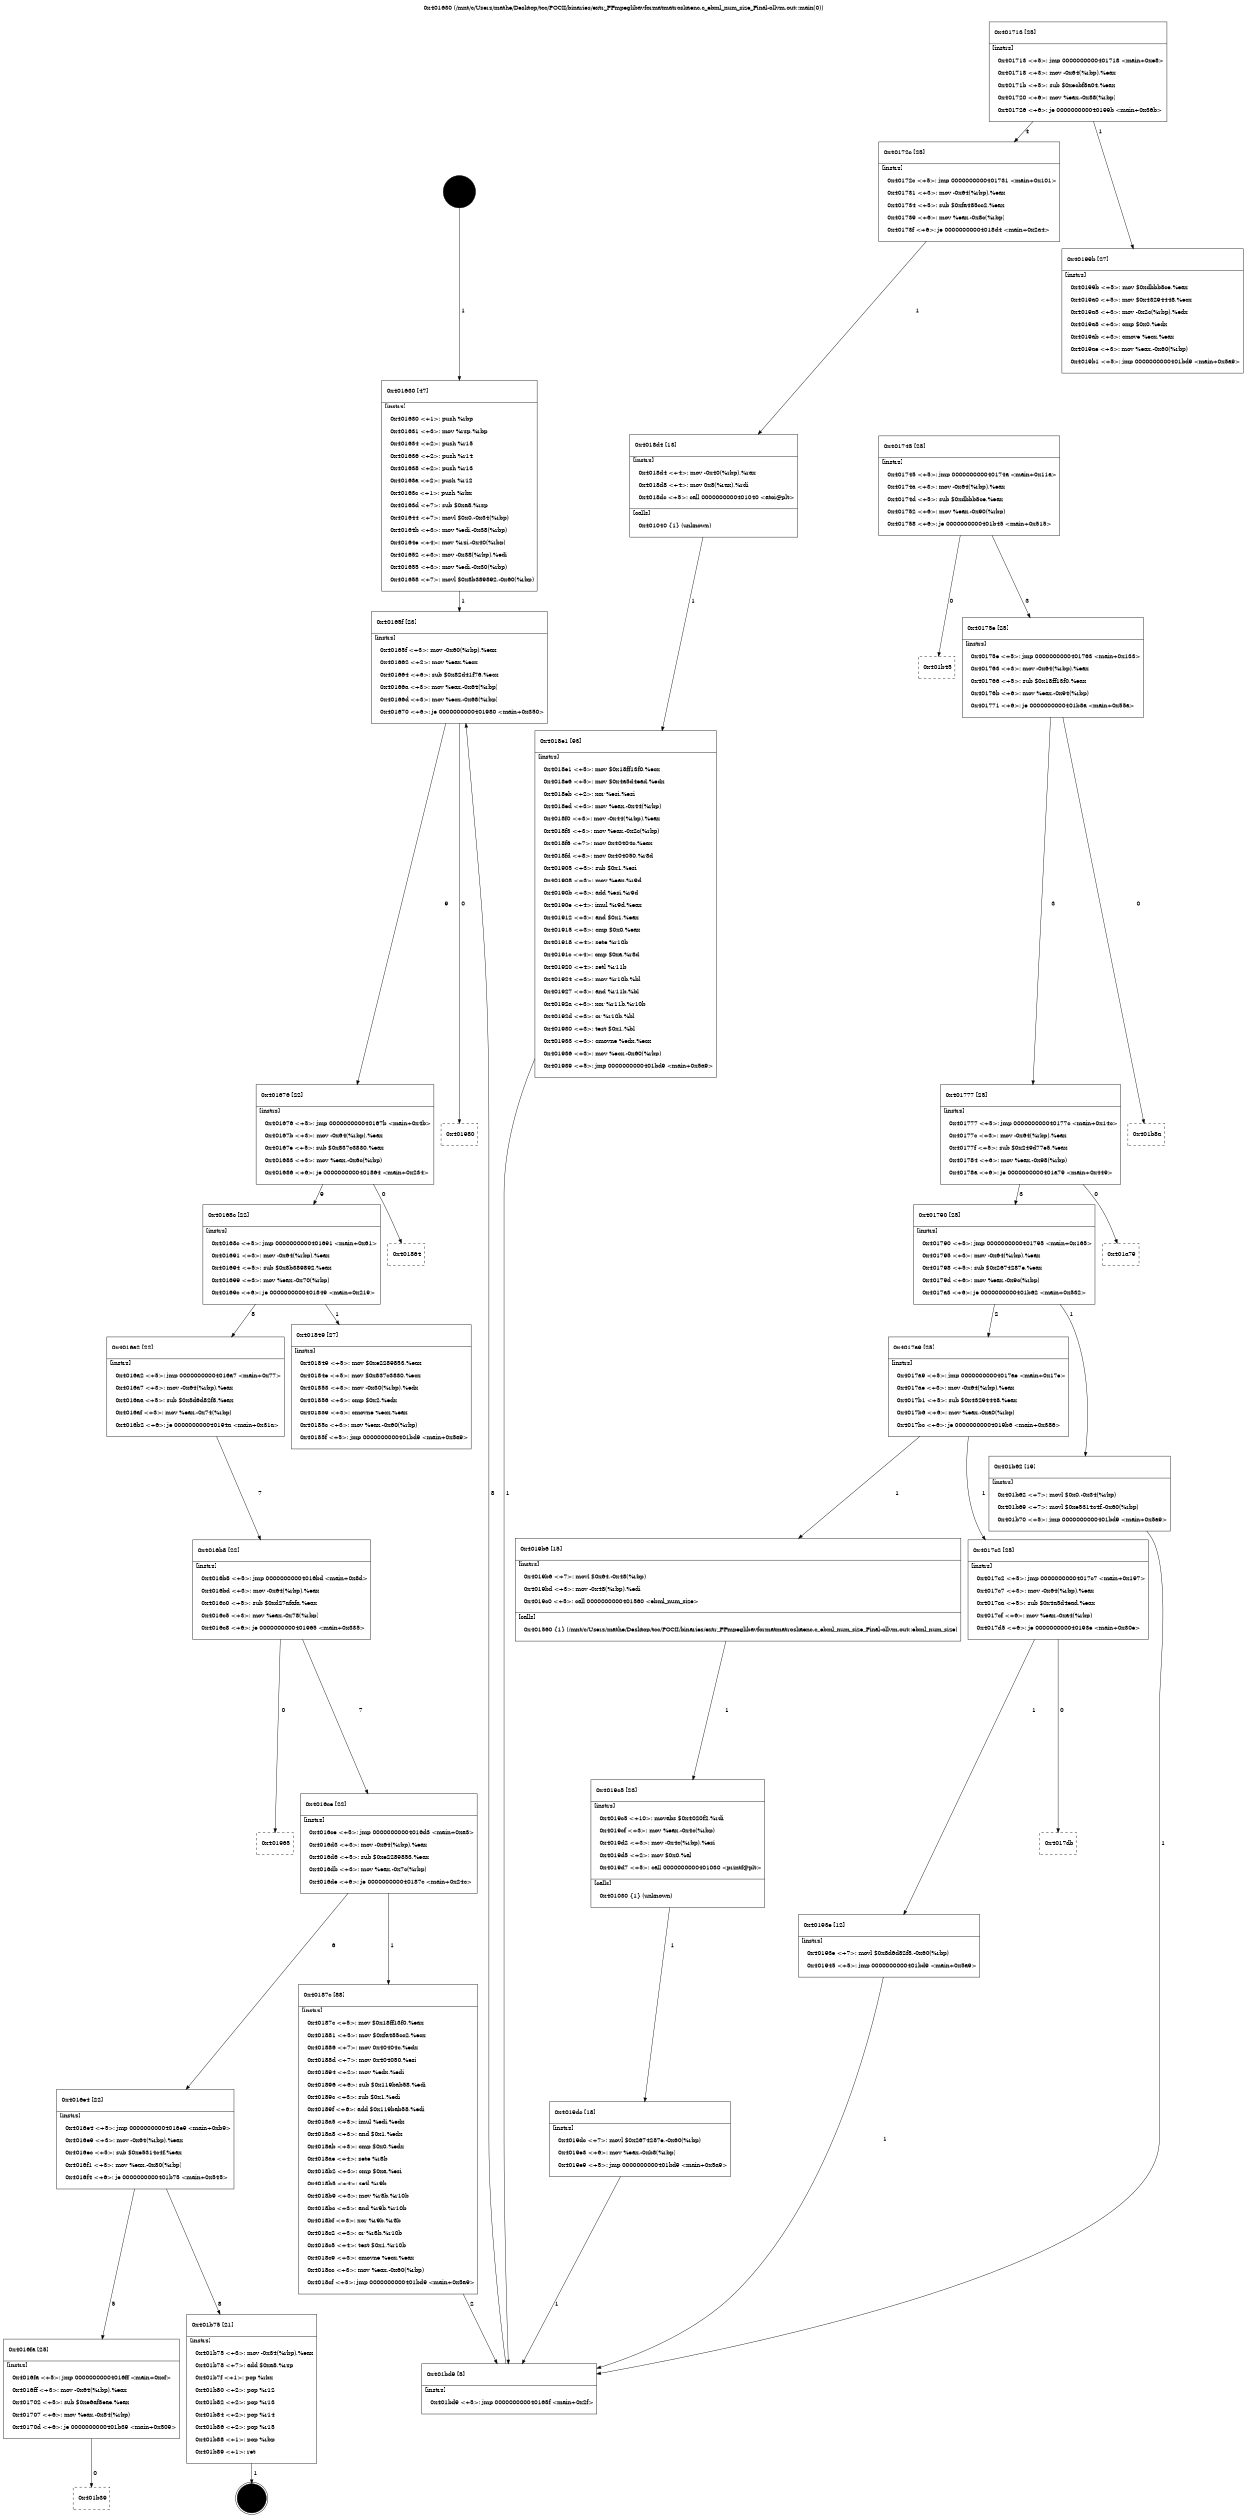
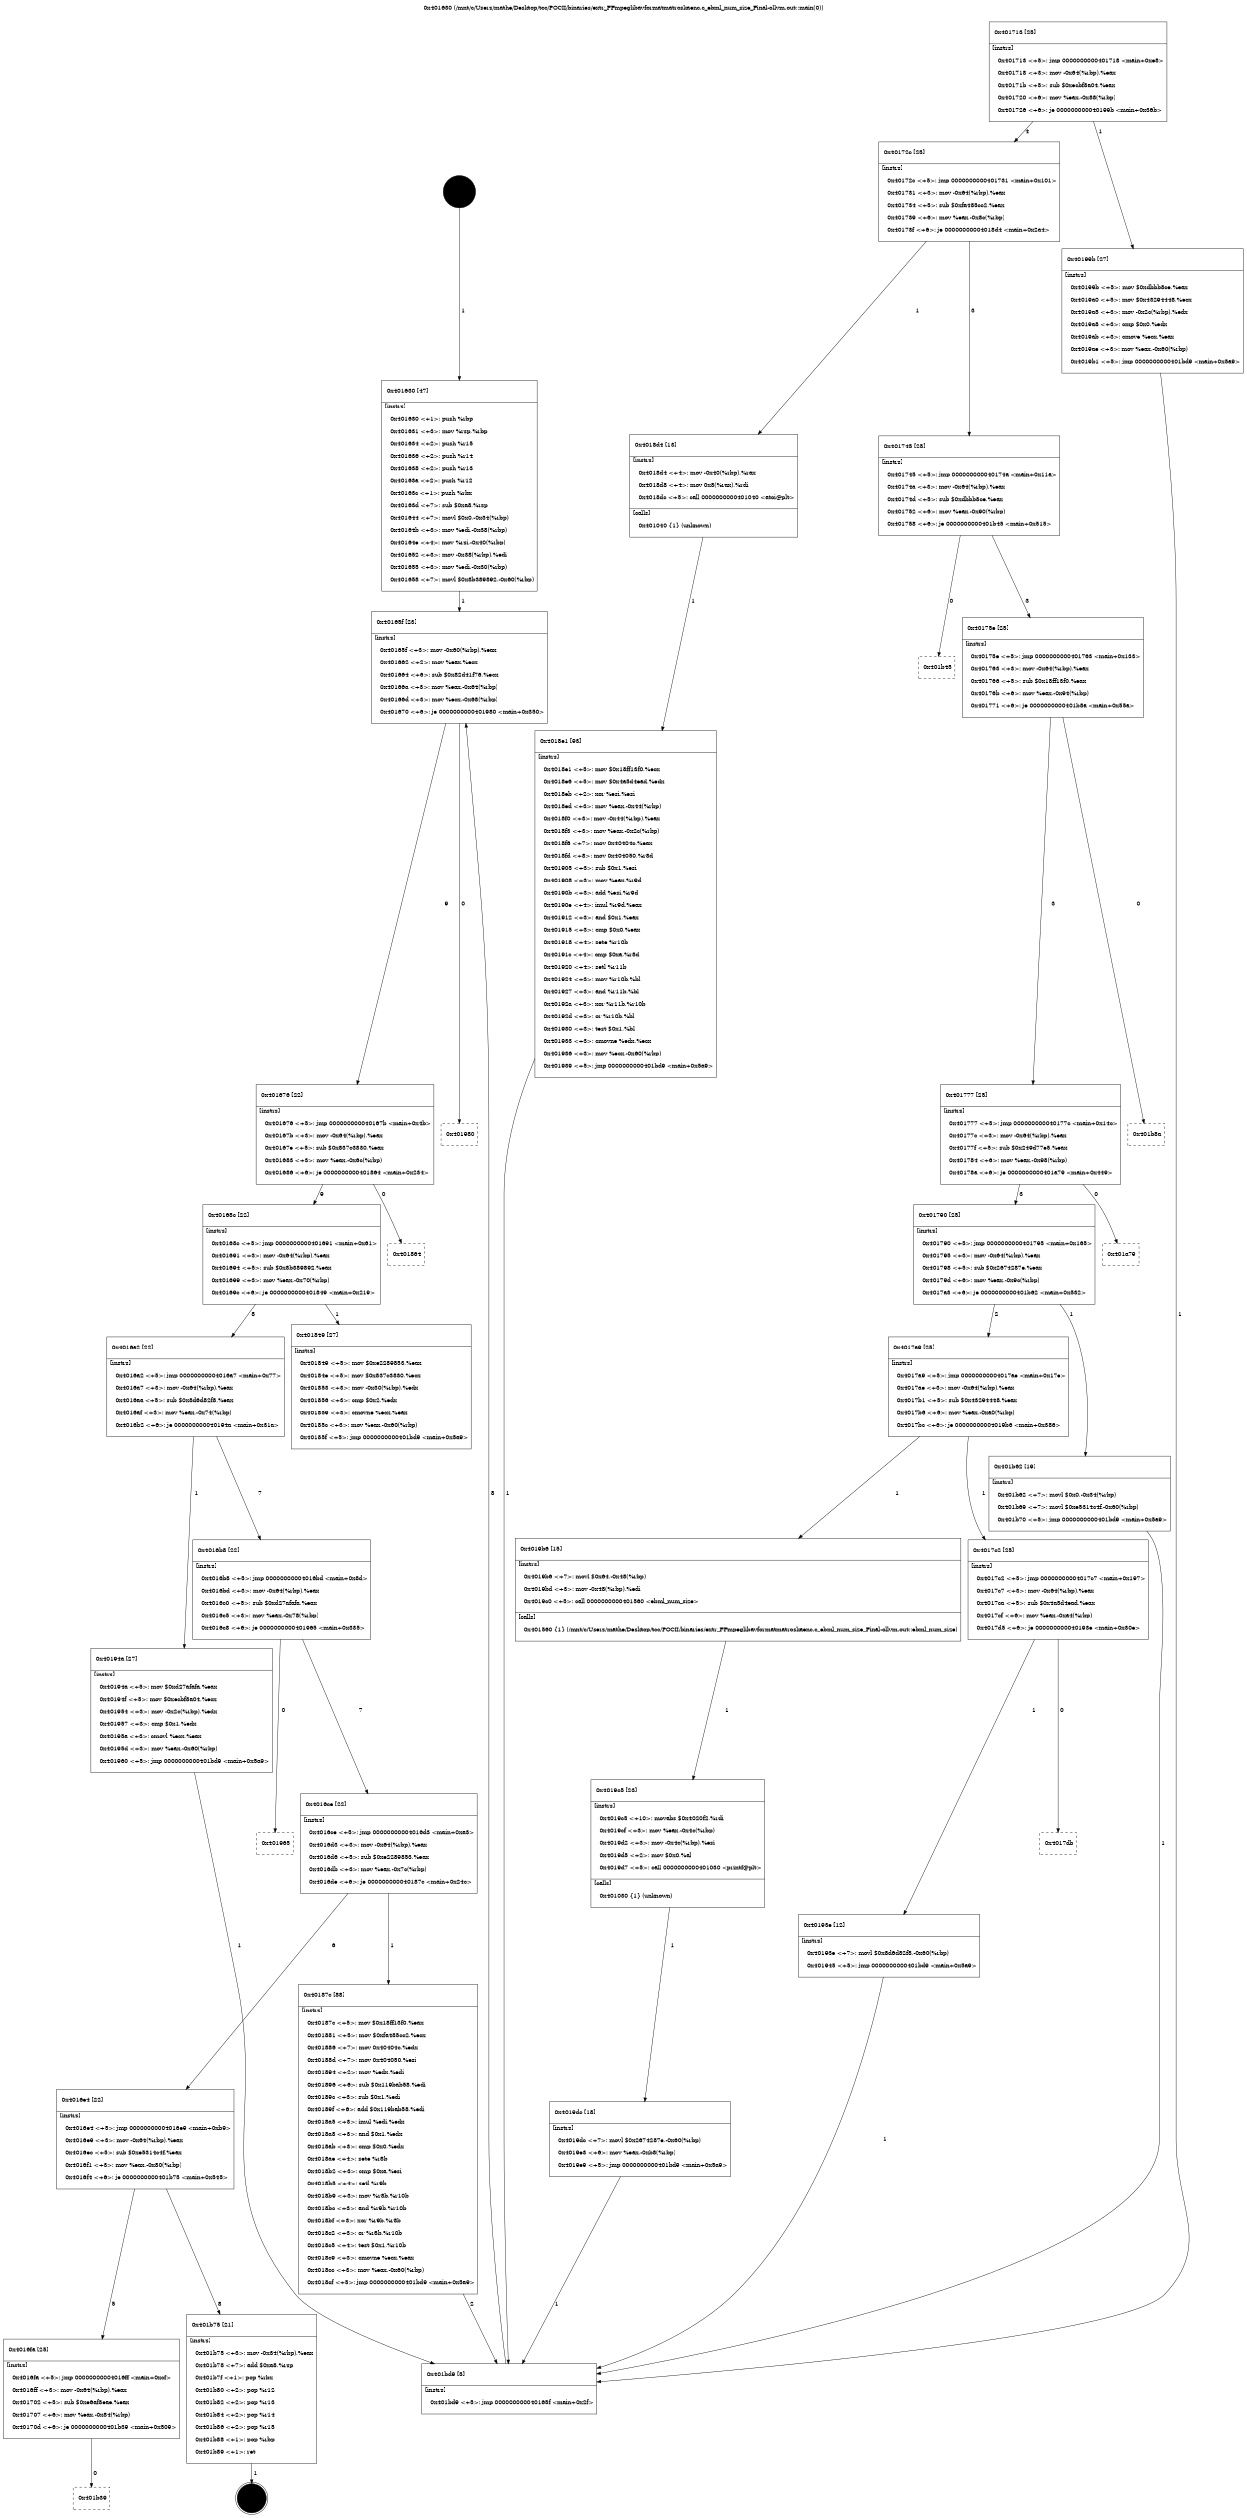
edge "0x40172c [25]" -> "0x401745 [25]": added, label "3"
edge "0x40199b [27]" -> "0x401bd9 [5]": added, label "1"
node "0x40194a [27]": added
